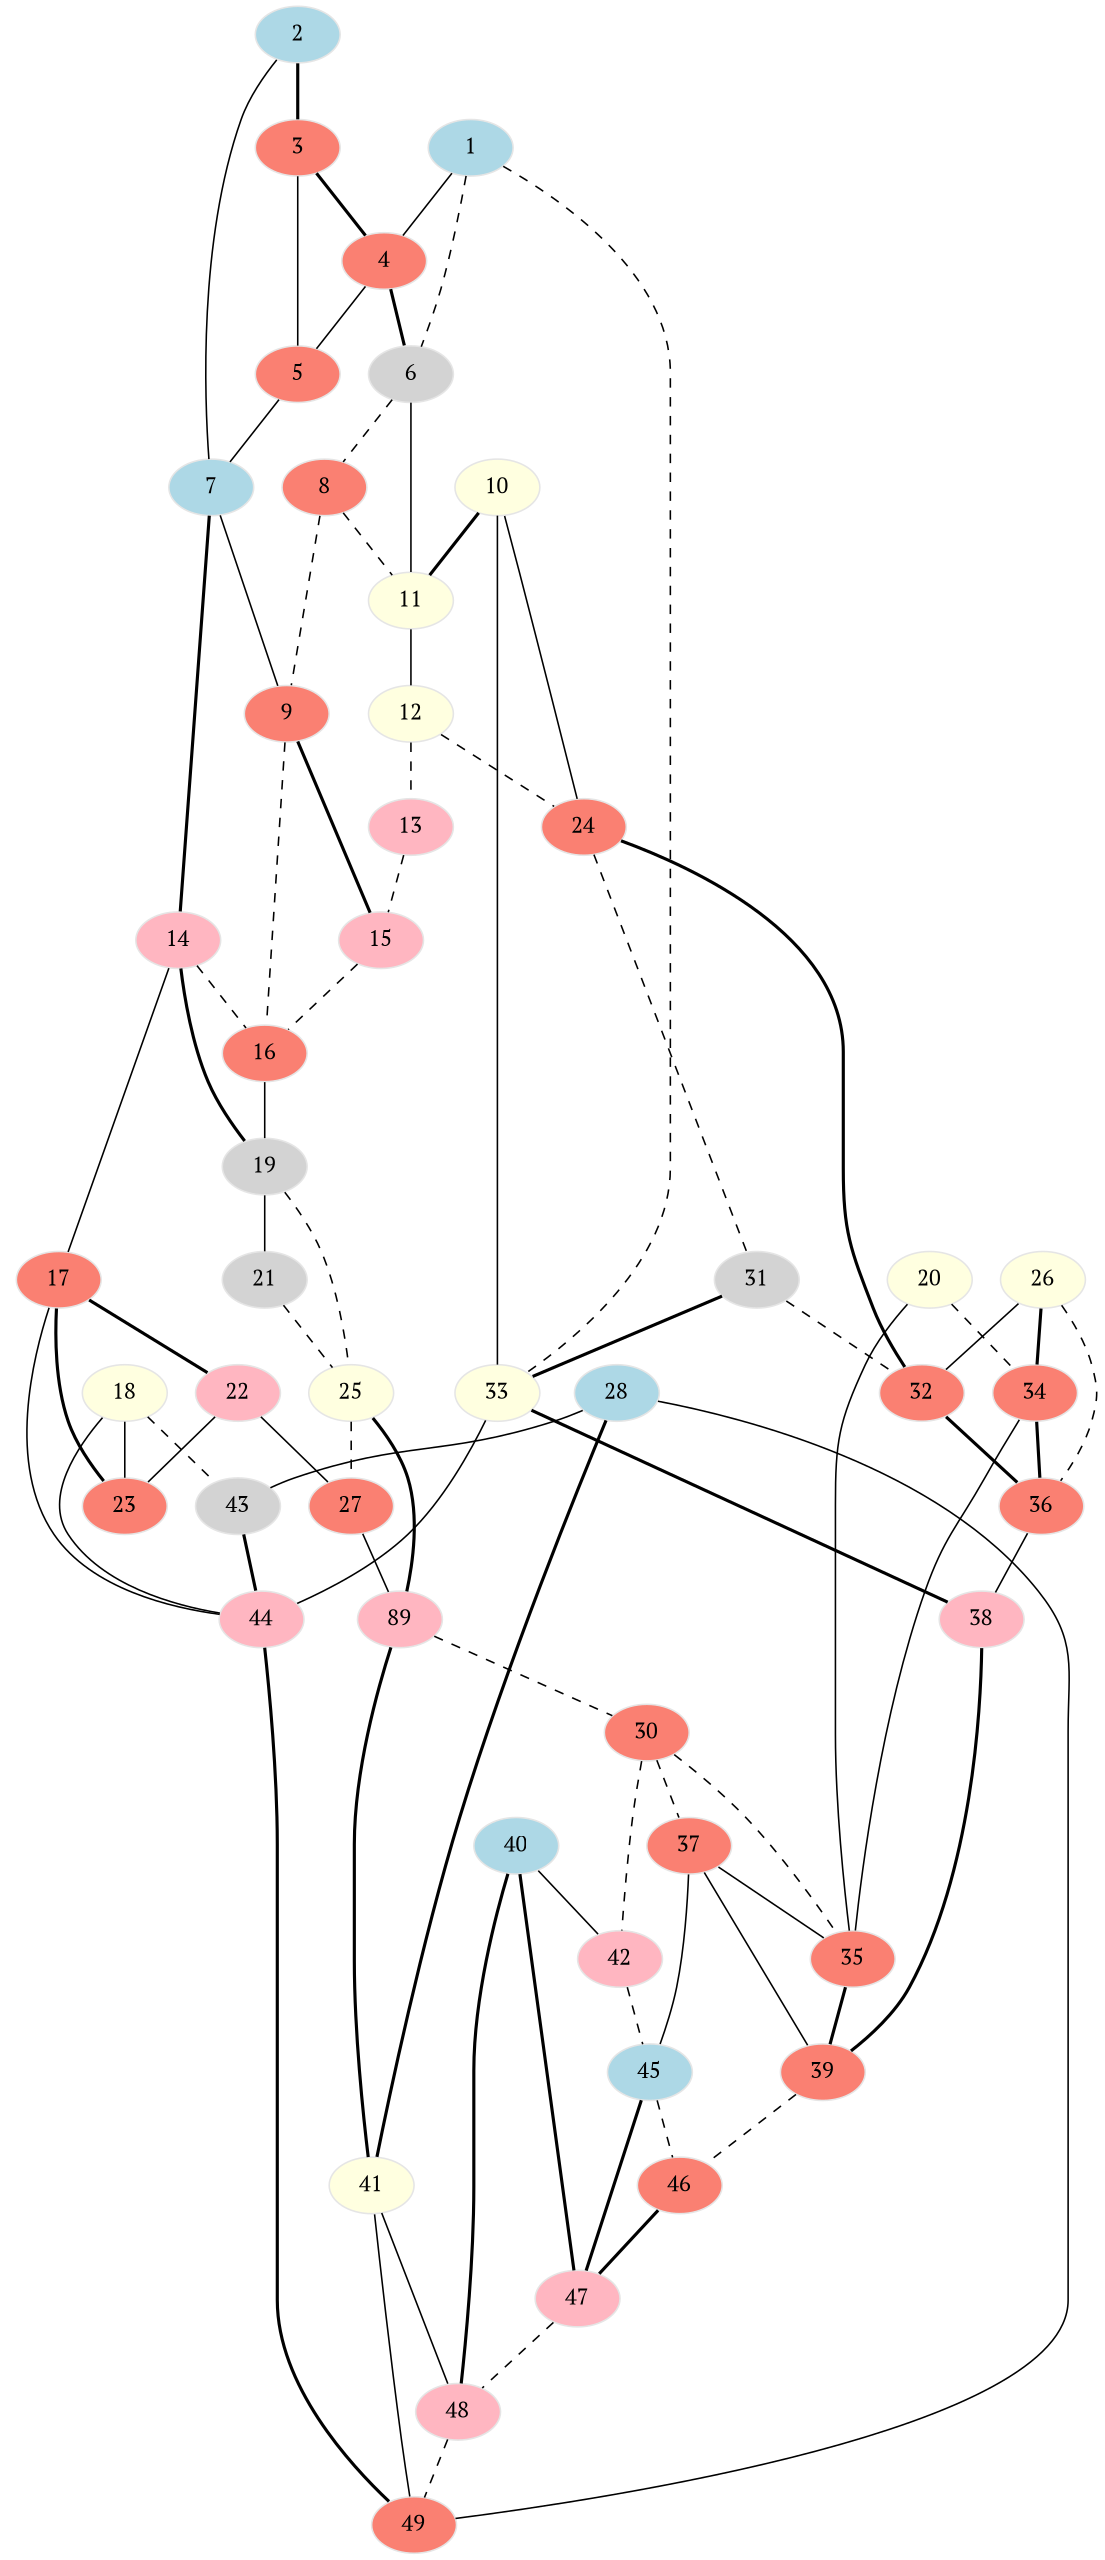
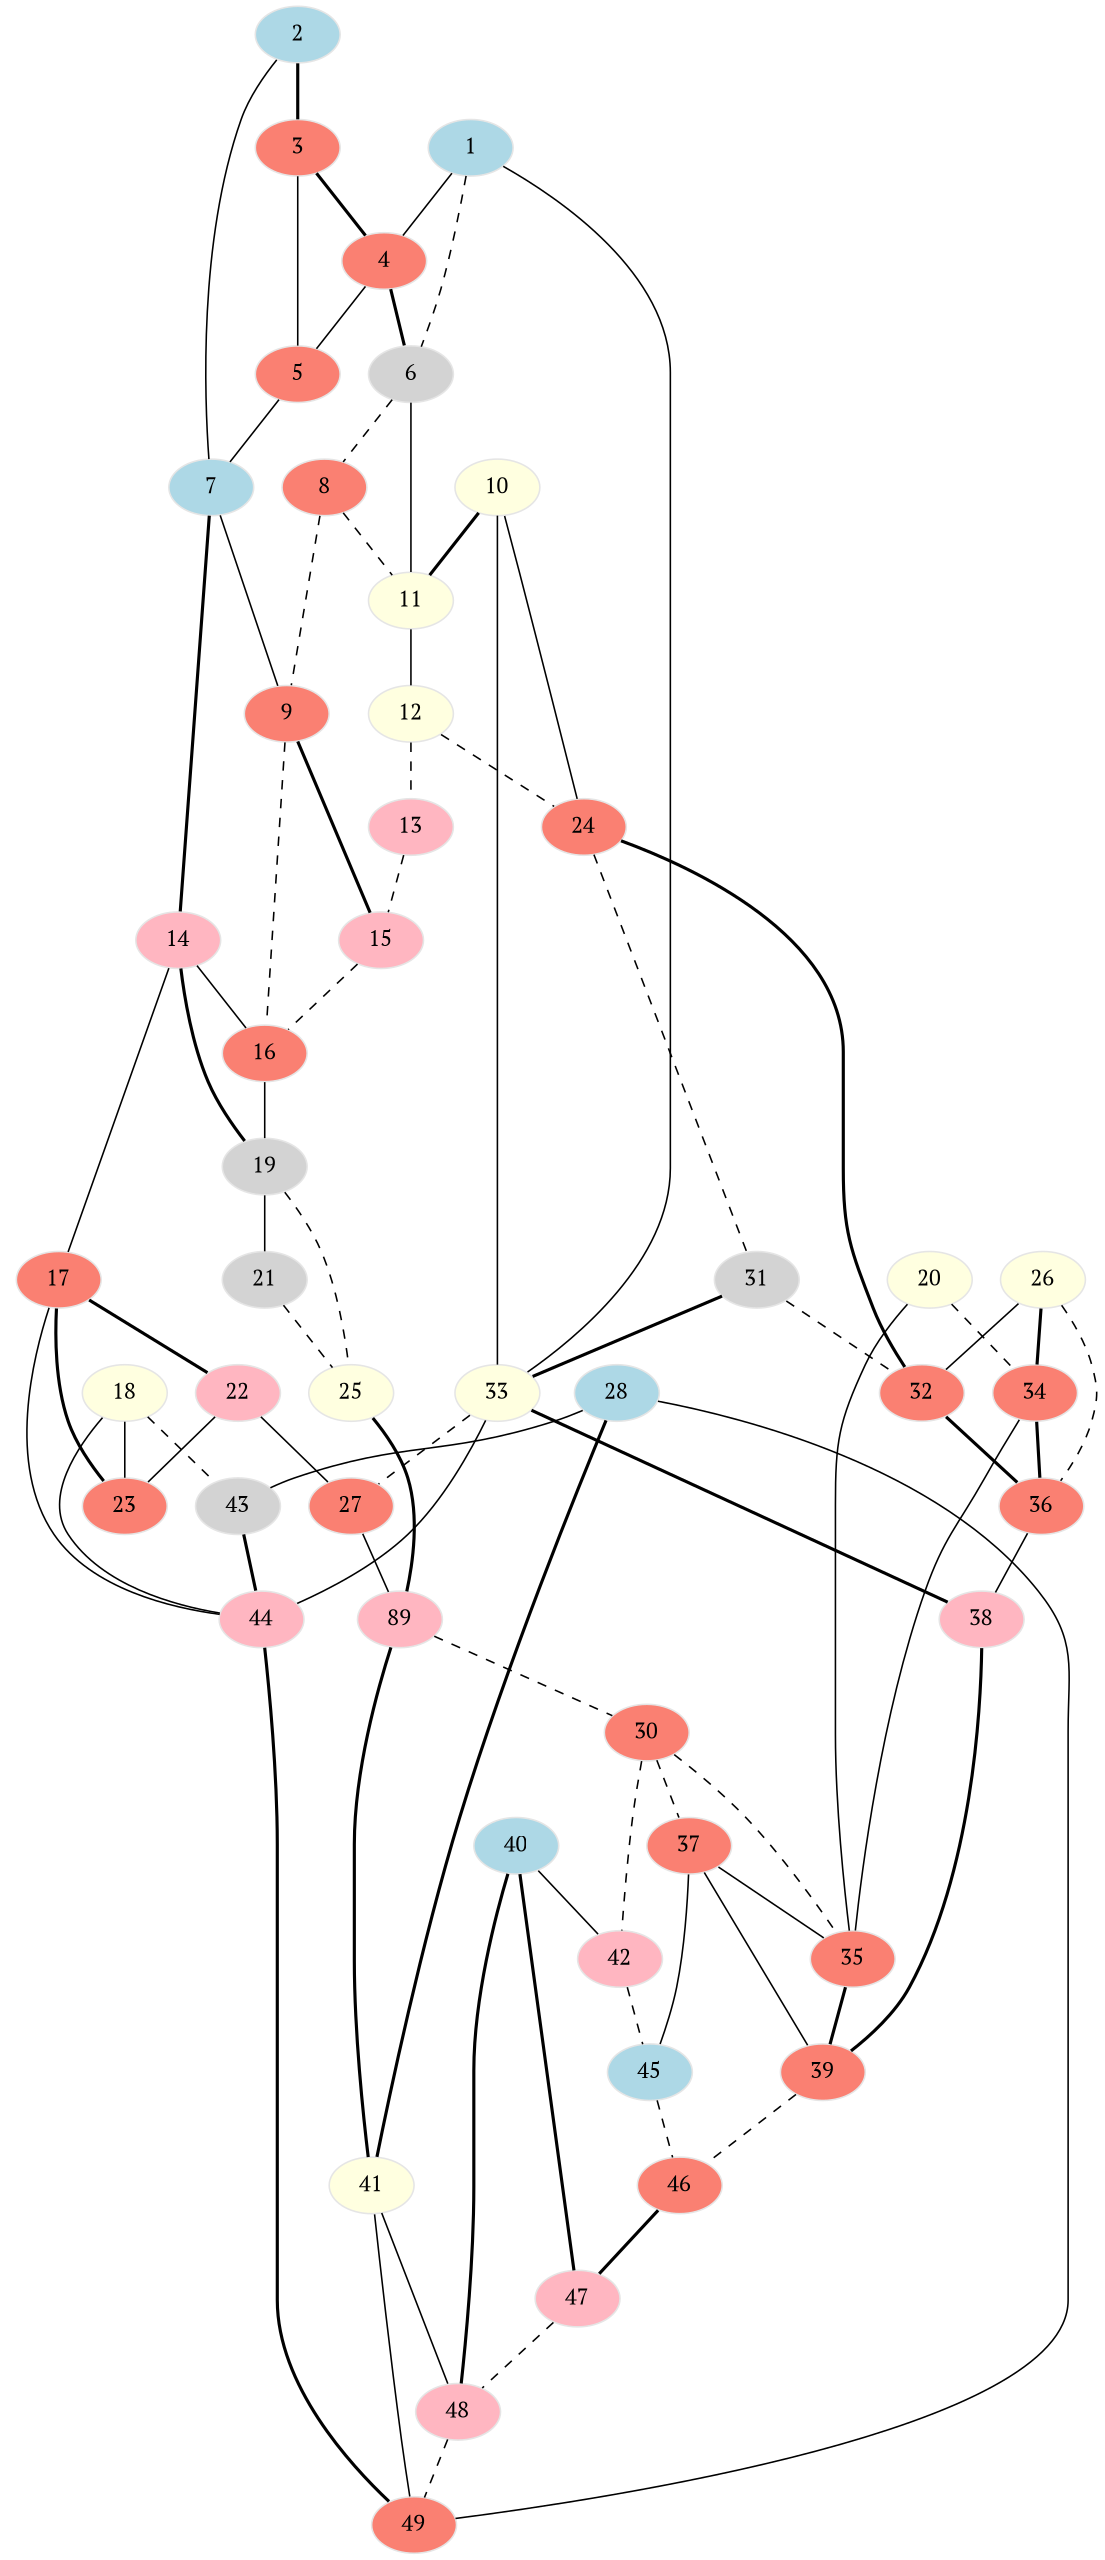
edge "1" -- "33": style dashed -> solid
edge "14" -- "16": style dashed -> solid
edge "25" -- "27": now "33" -- "27"
edge "45" -- "47": removed
